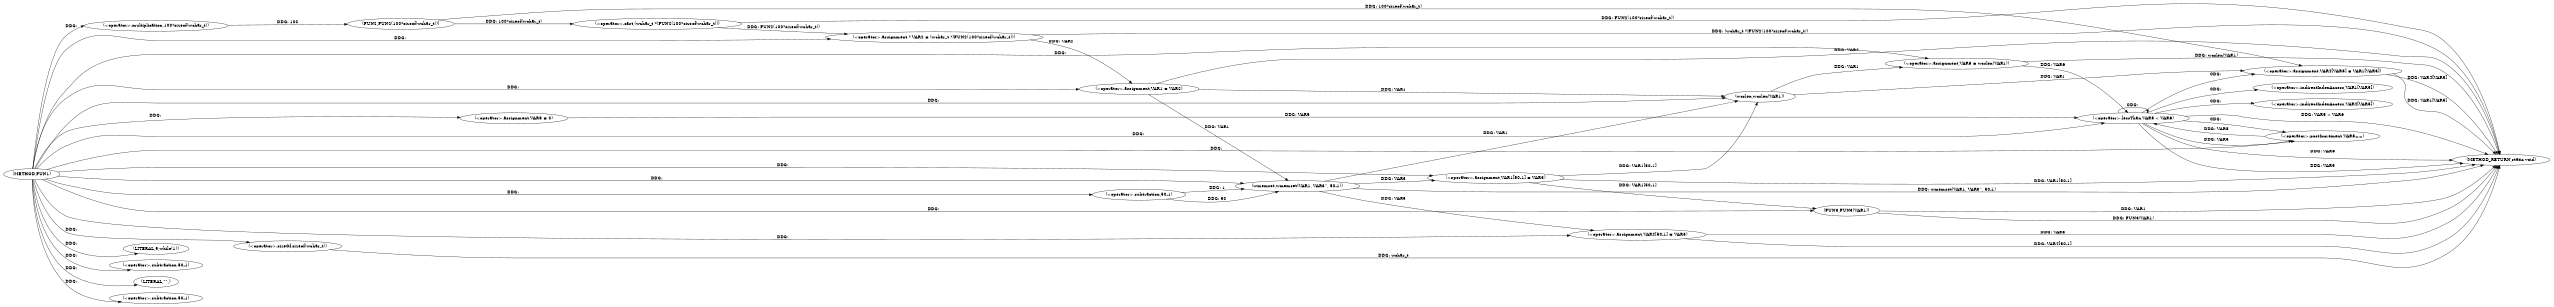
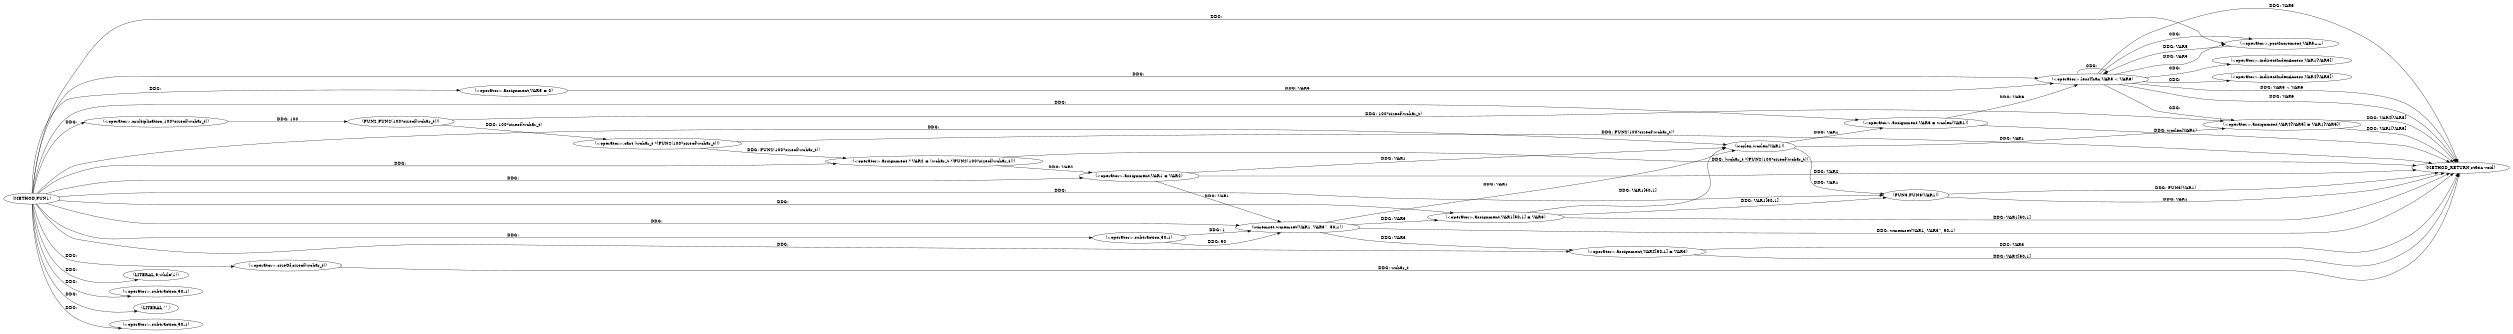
edge "(wcslen,wcslen(VAR1))" -> "(FUN3,FUN3(VAR1))": added, label "DDG: VAR1"
